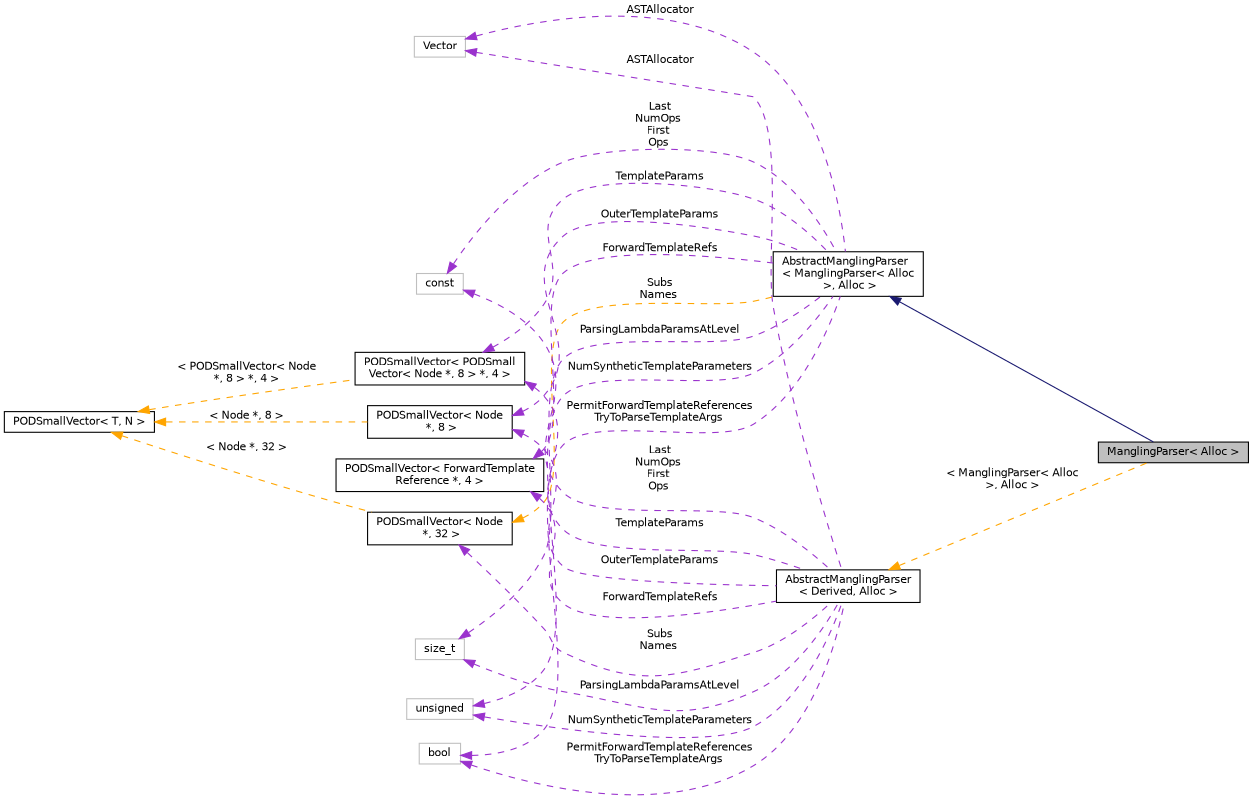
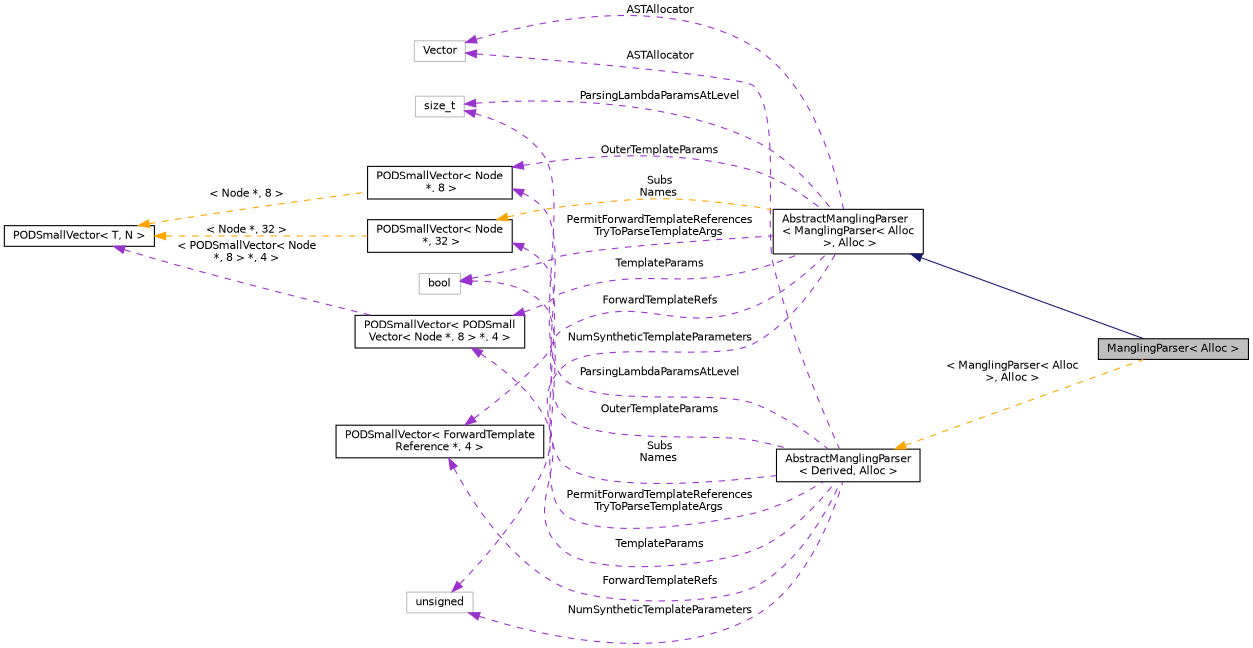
node "const": removed
edge "PODSmallVector< PODSmall Vector< Node *, 8 > *, 4 >" -> "PODSmallVector< T, N >": color orange -> darkorchid3
